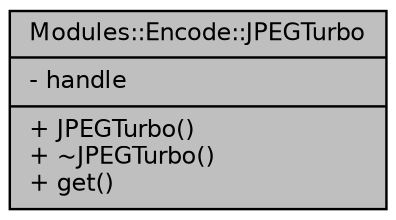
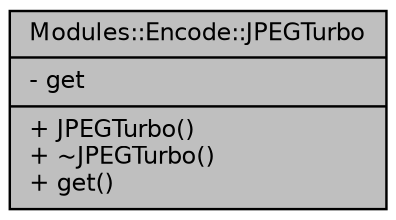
node "Modules::Encode::JPEGTurbo": text "- handle" -> "- get"
